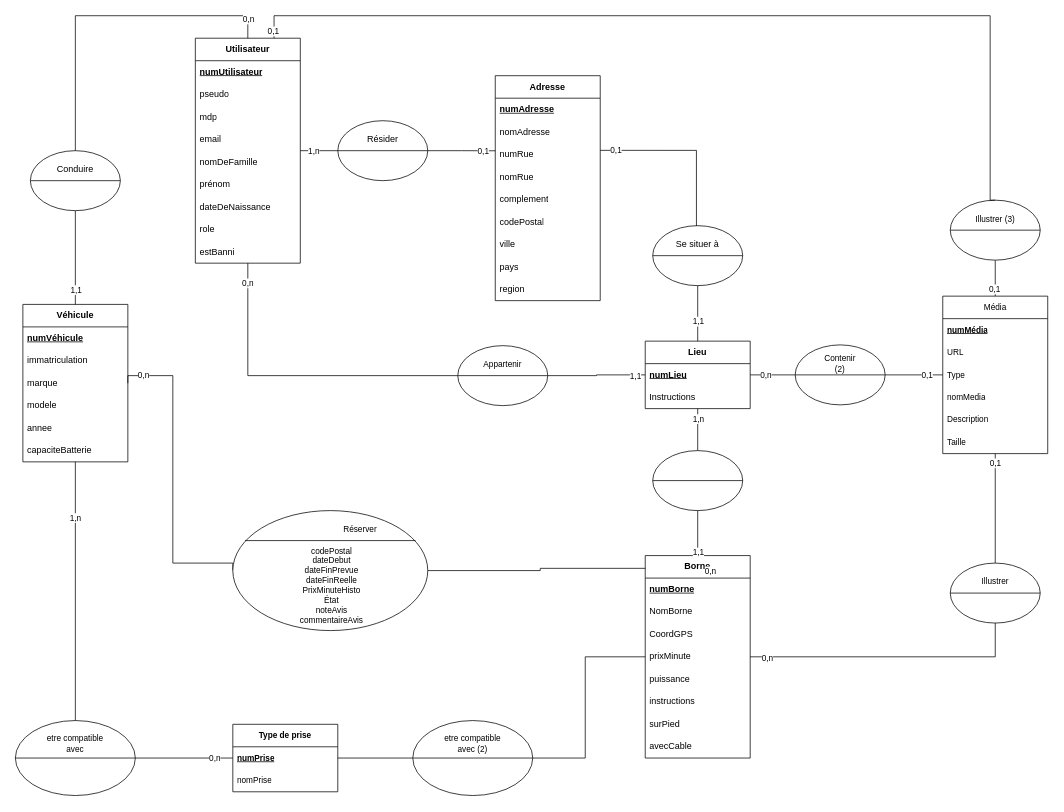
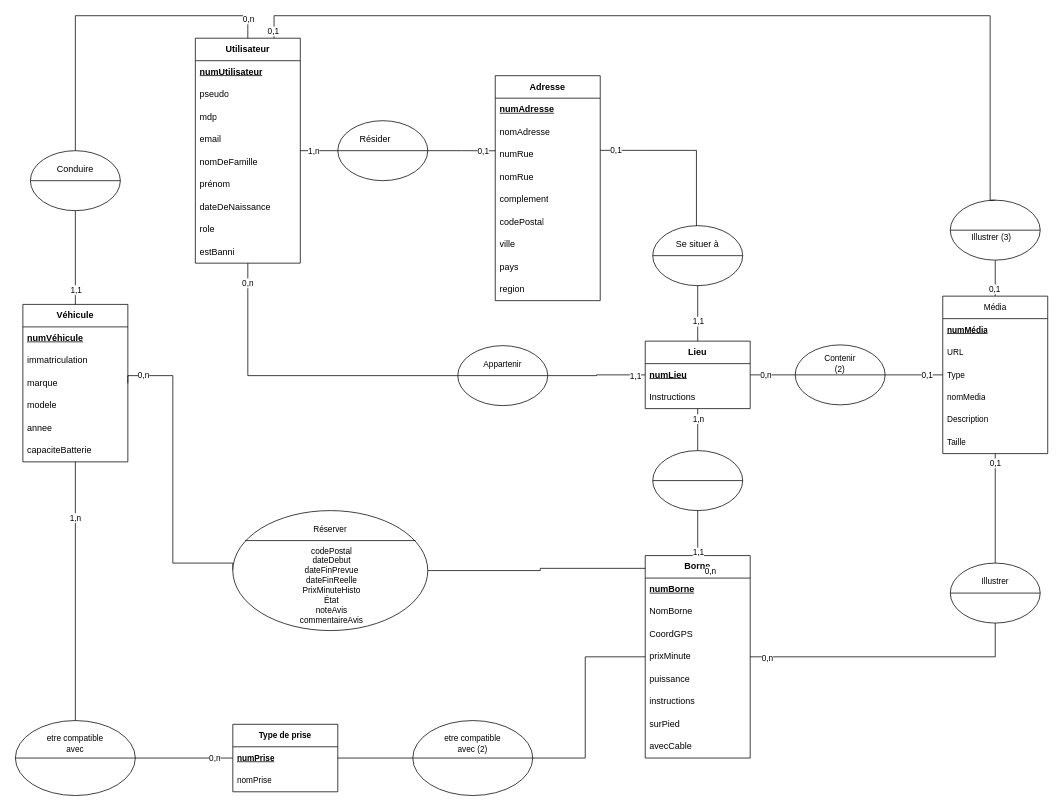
node "Résider": moved (383, 139) -> (375, 139)
node "Illustrer (3)": moved (995, 219) -> (992, 237)
node "Réserver": moved (360, 529) -> (330, 529)
